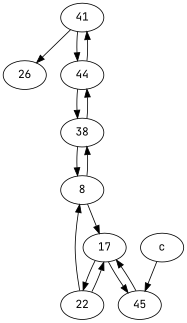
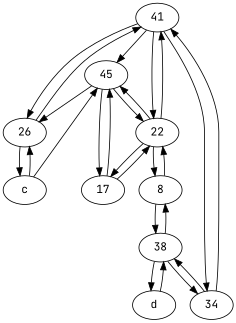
edge "41" -> "45": added
edge "26" -> "41": added
edge "41" -> "22": added
node "44": label "44" -> "34"
edge "22" -> "41": added
edge "45" -> "26": added
edge "45" -> "22": added
edge "22" -> "45": added
edge "26" -> "c": added
edge "c" -> "26": added
edge "8" -> "17": now "8" -> "22"
node "d": added
